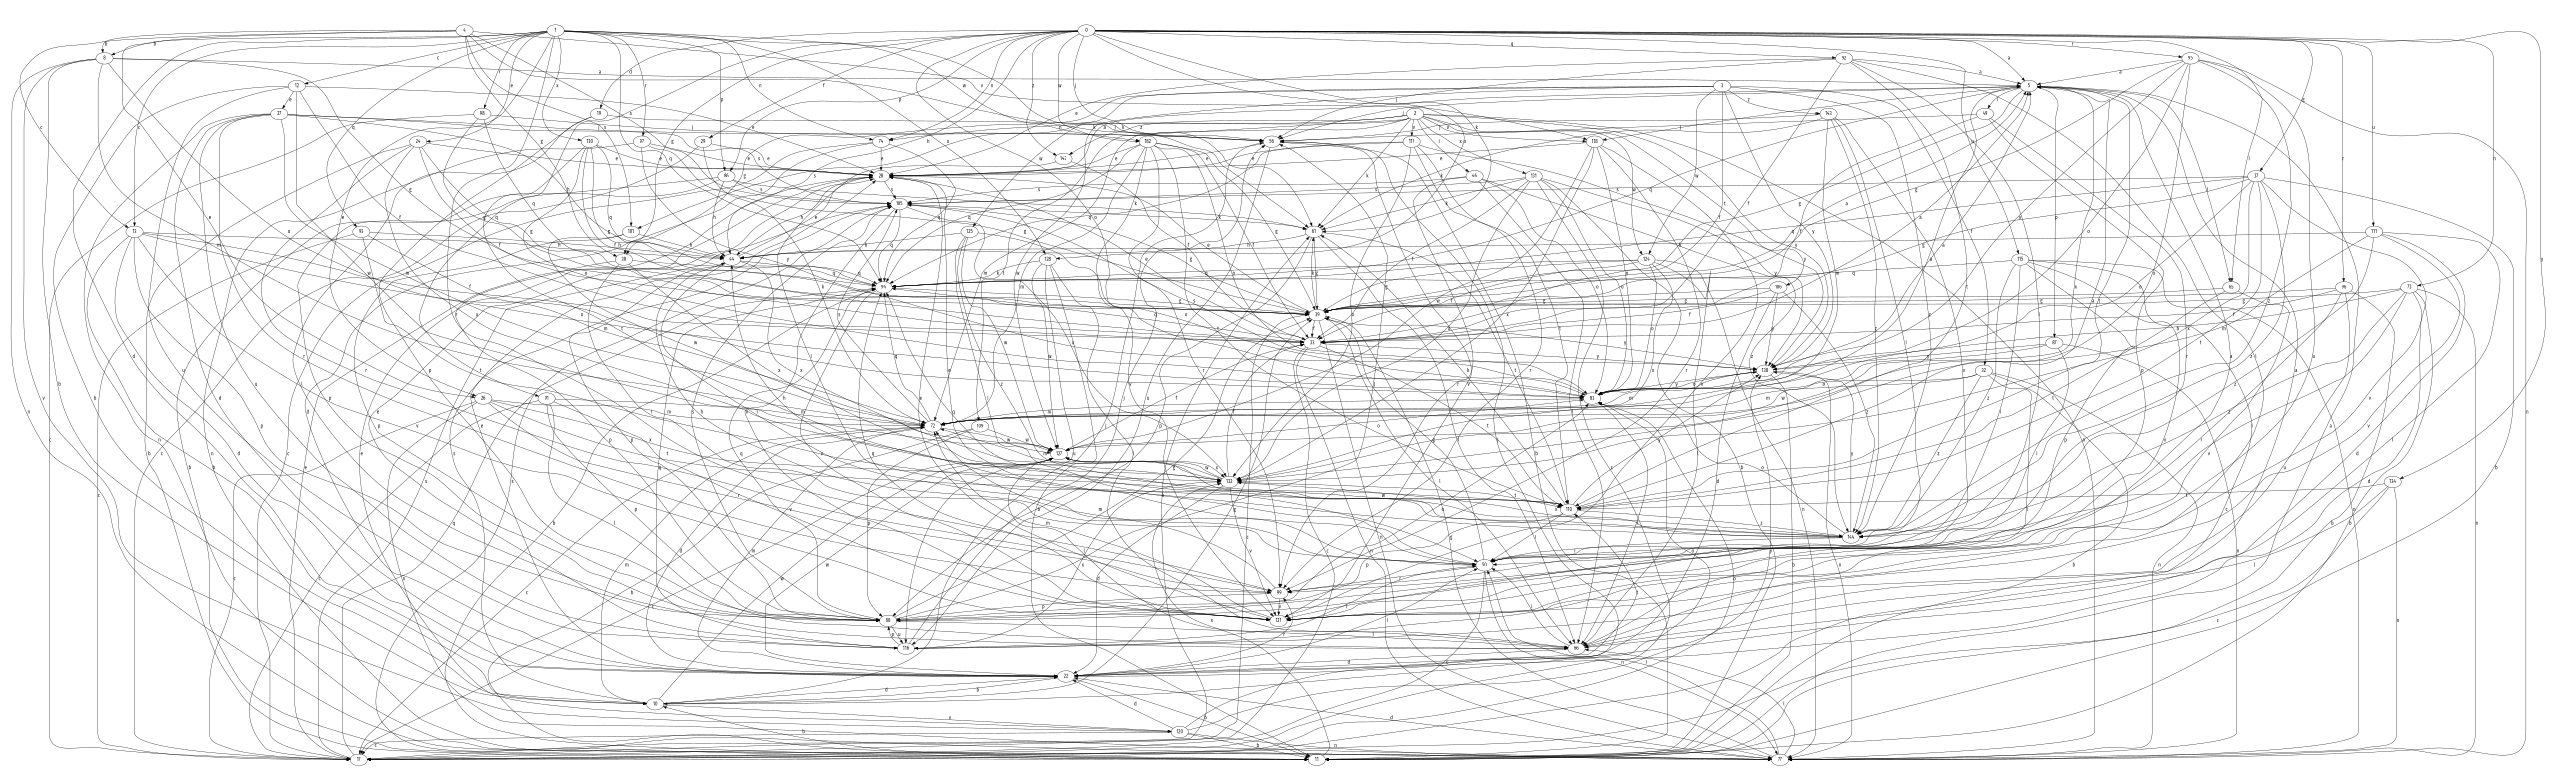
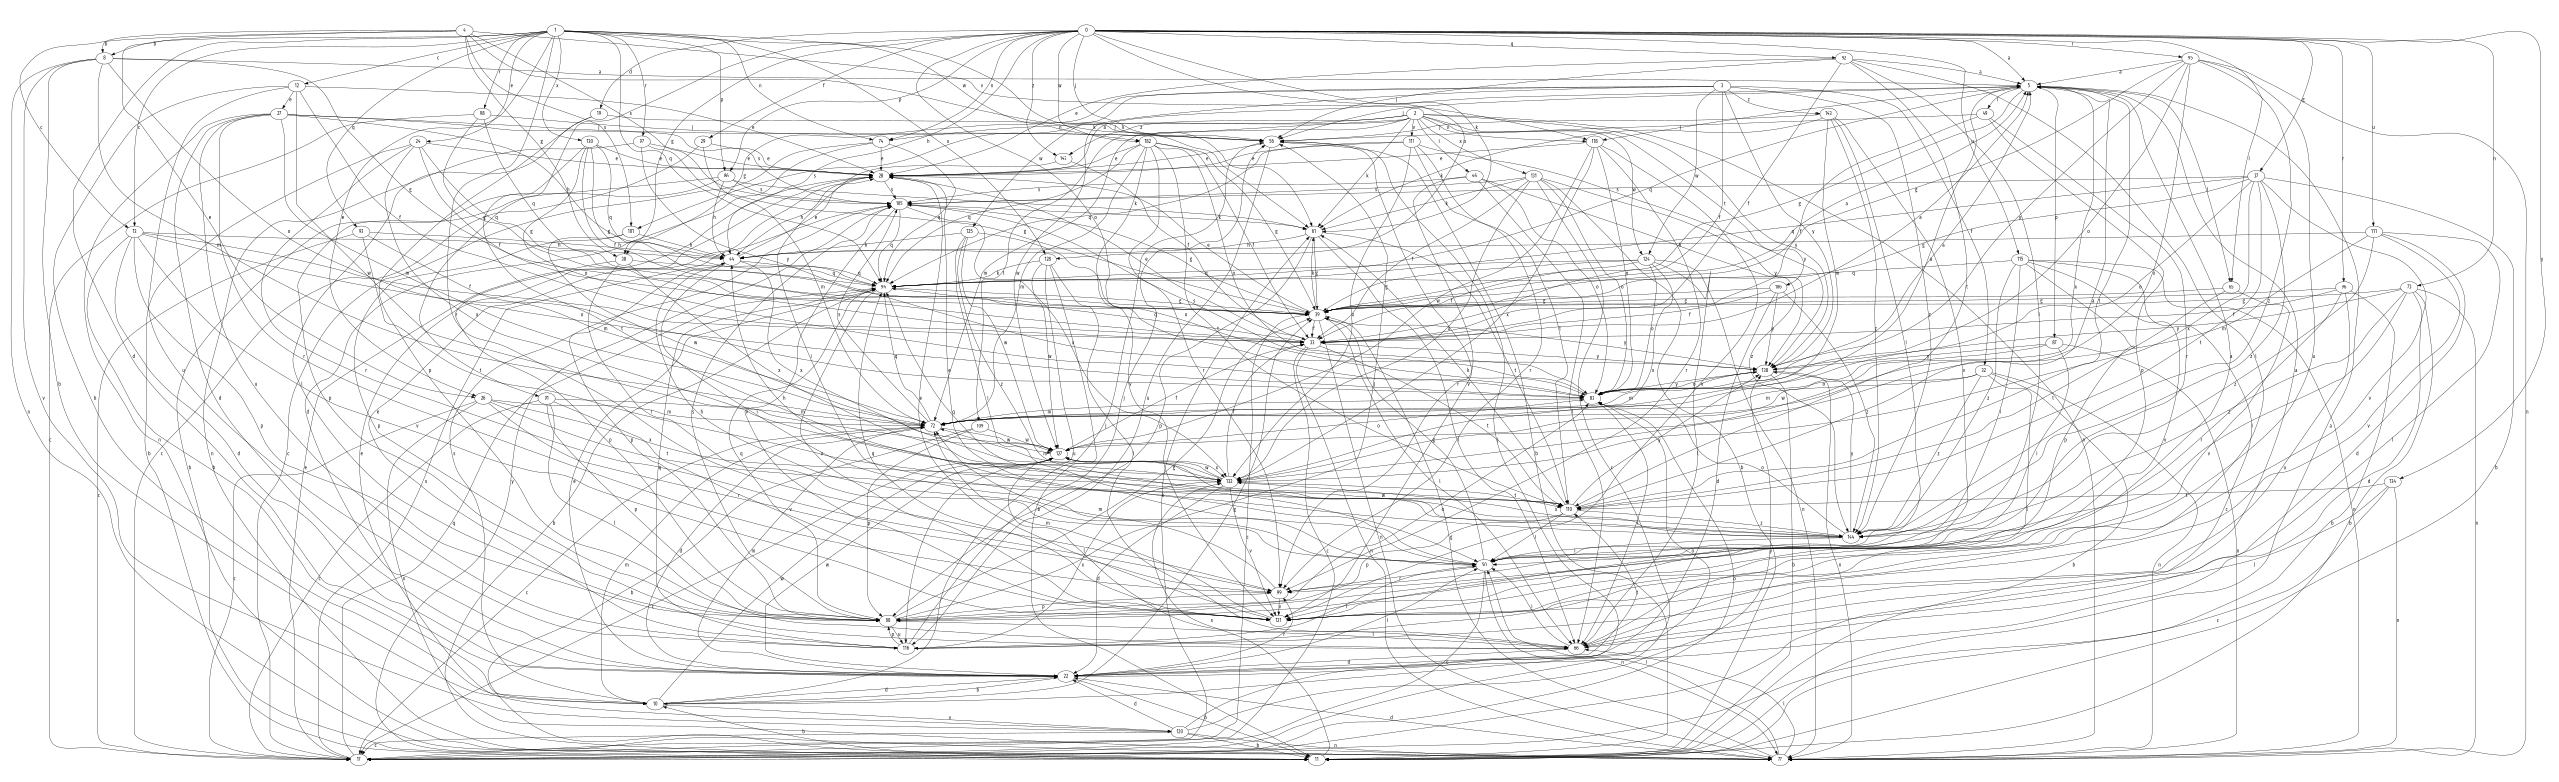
edge "29" -> "72": label "k" -> "m"
edge "73" -> "138": label "b" -> "y"
edge "11" -> "105": label "s" -> "y"
edge "22" -> "28": now "22" -> "94"
